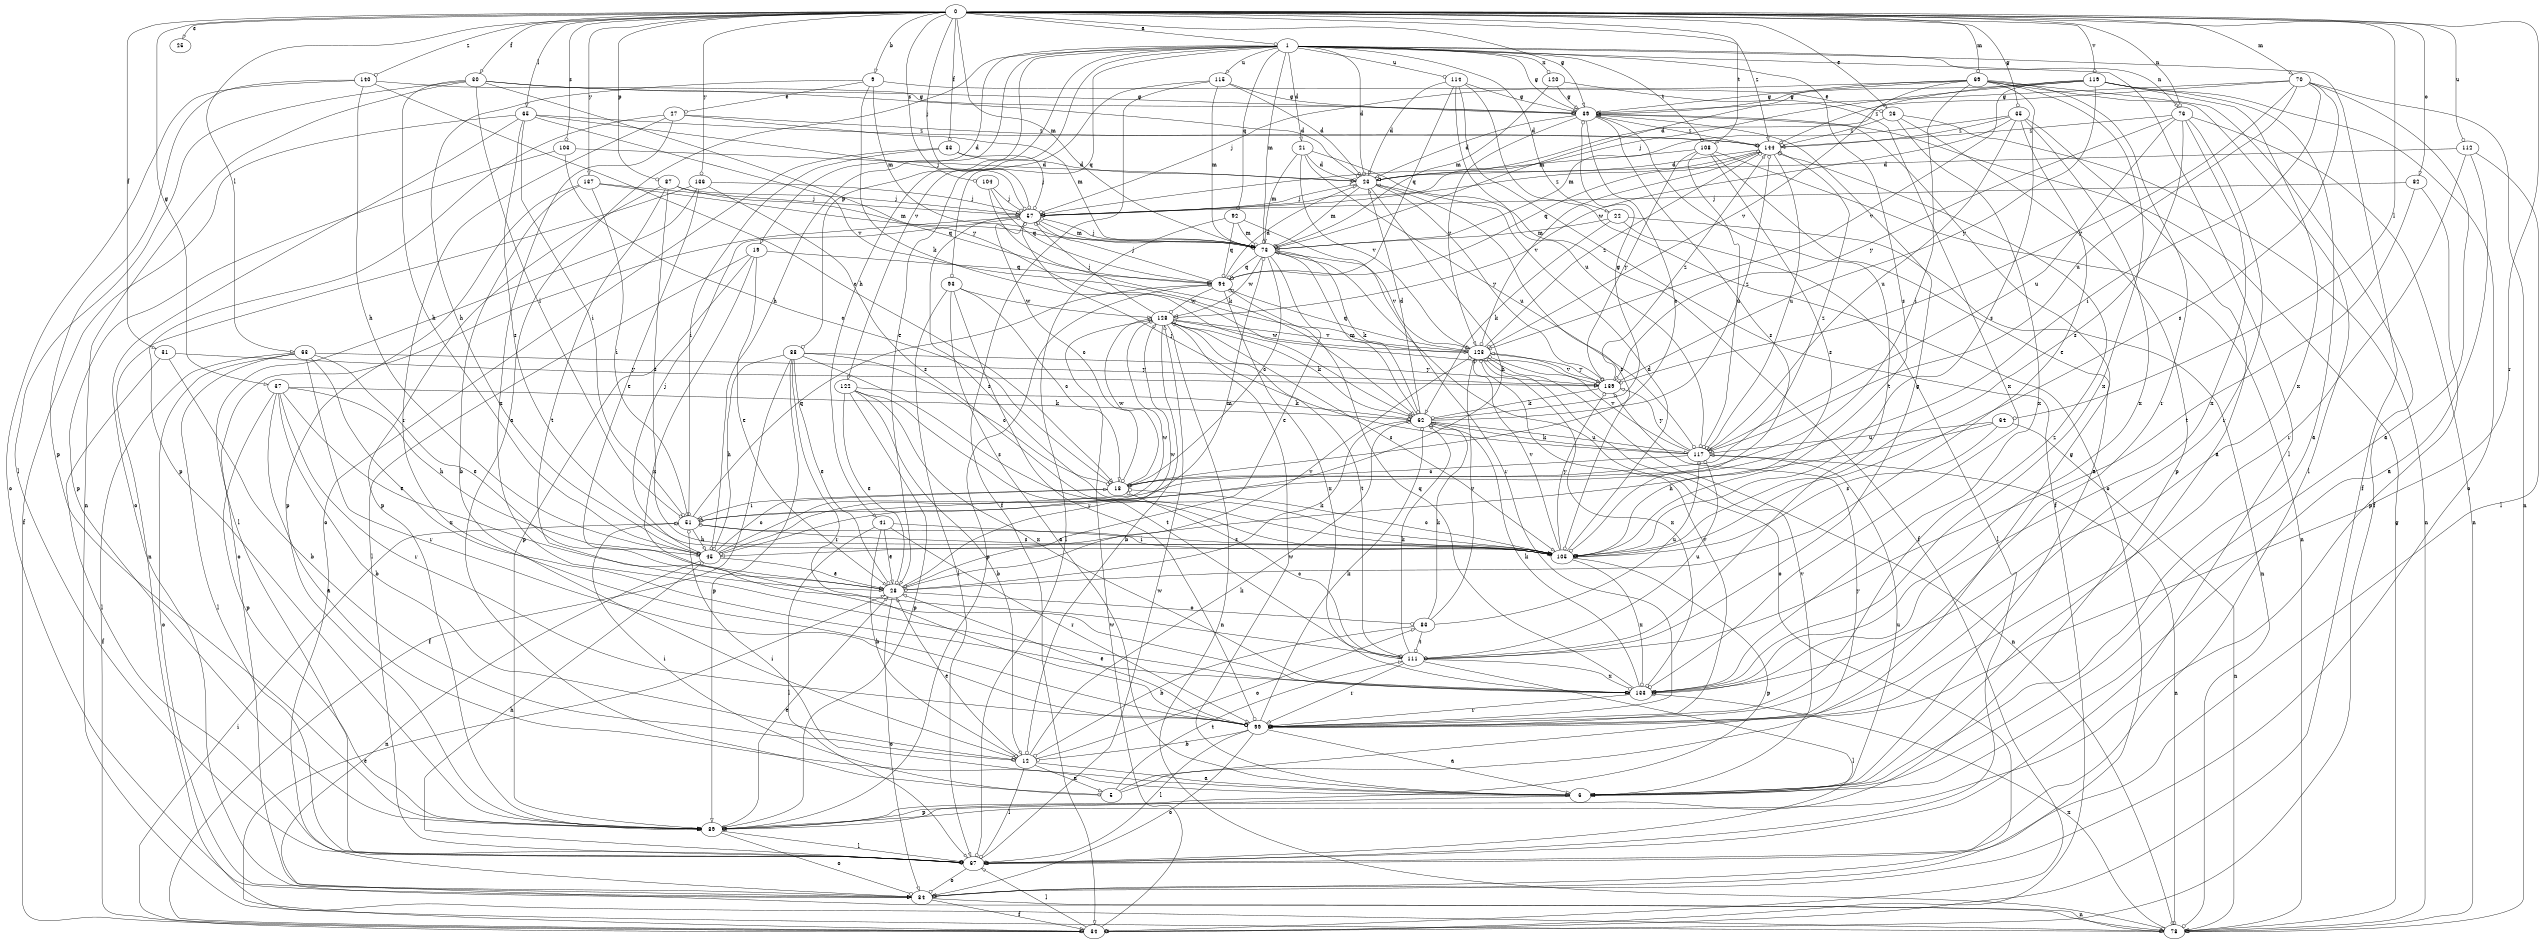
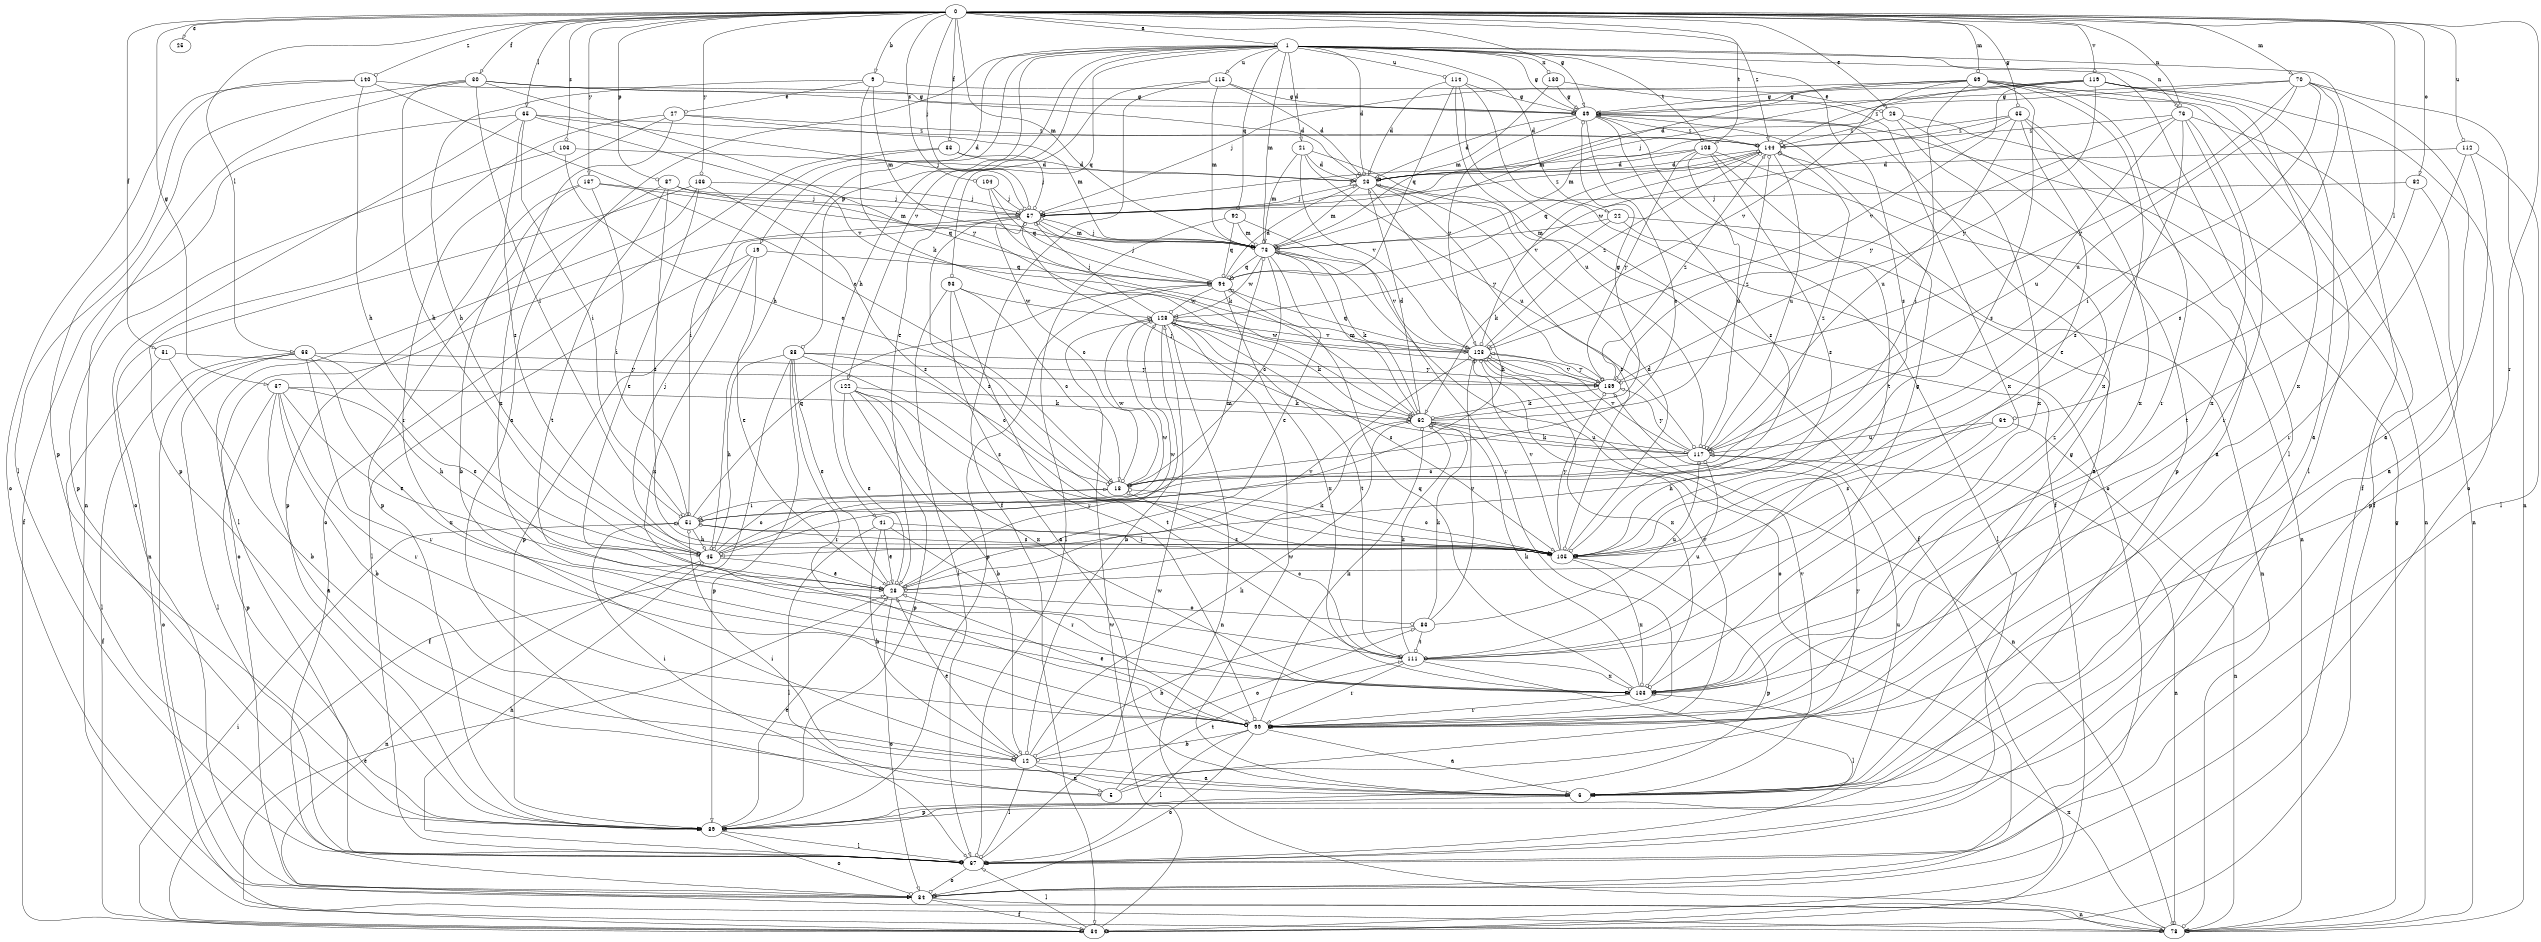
node "120": label "120" -> "130"
edge "108" -> "23": added, label "d"
